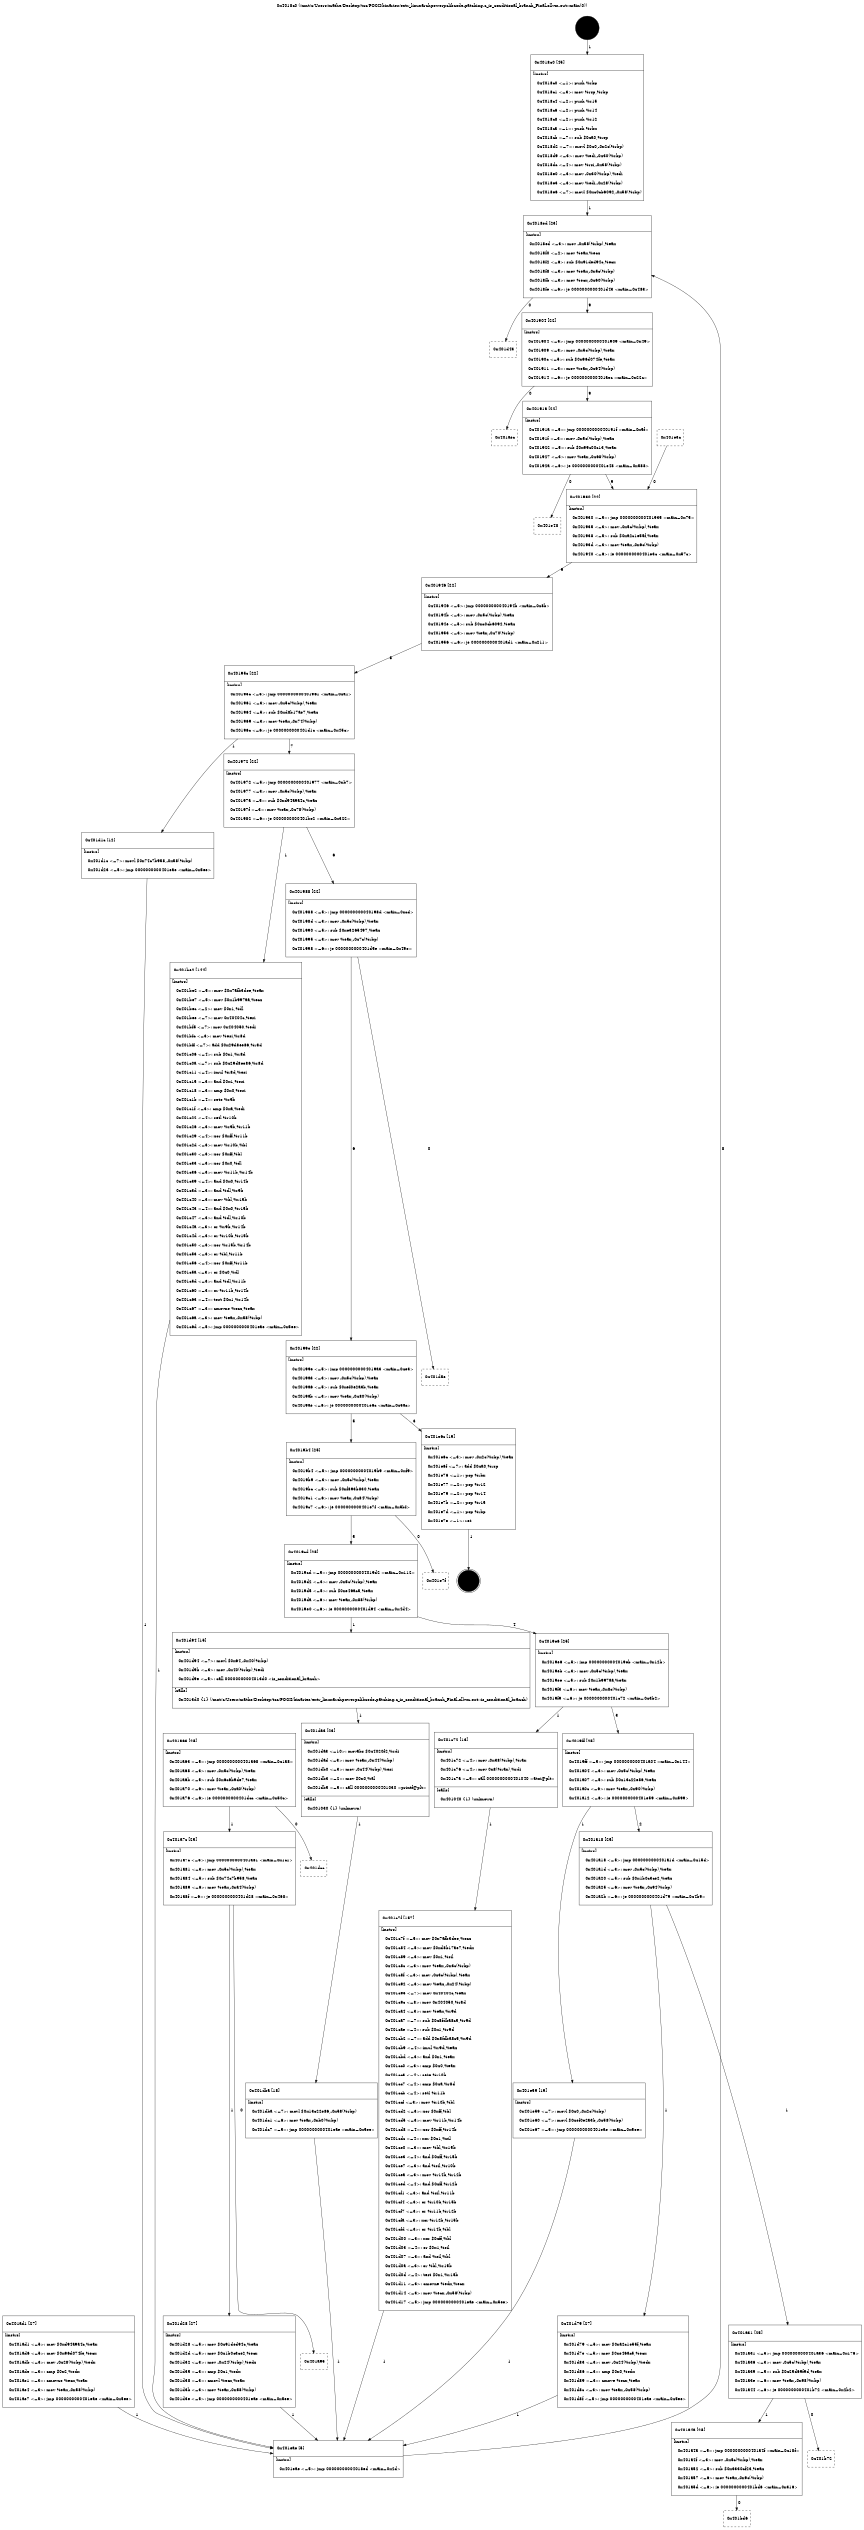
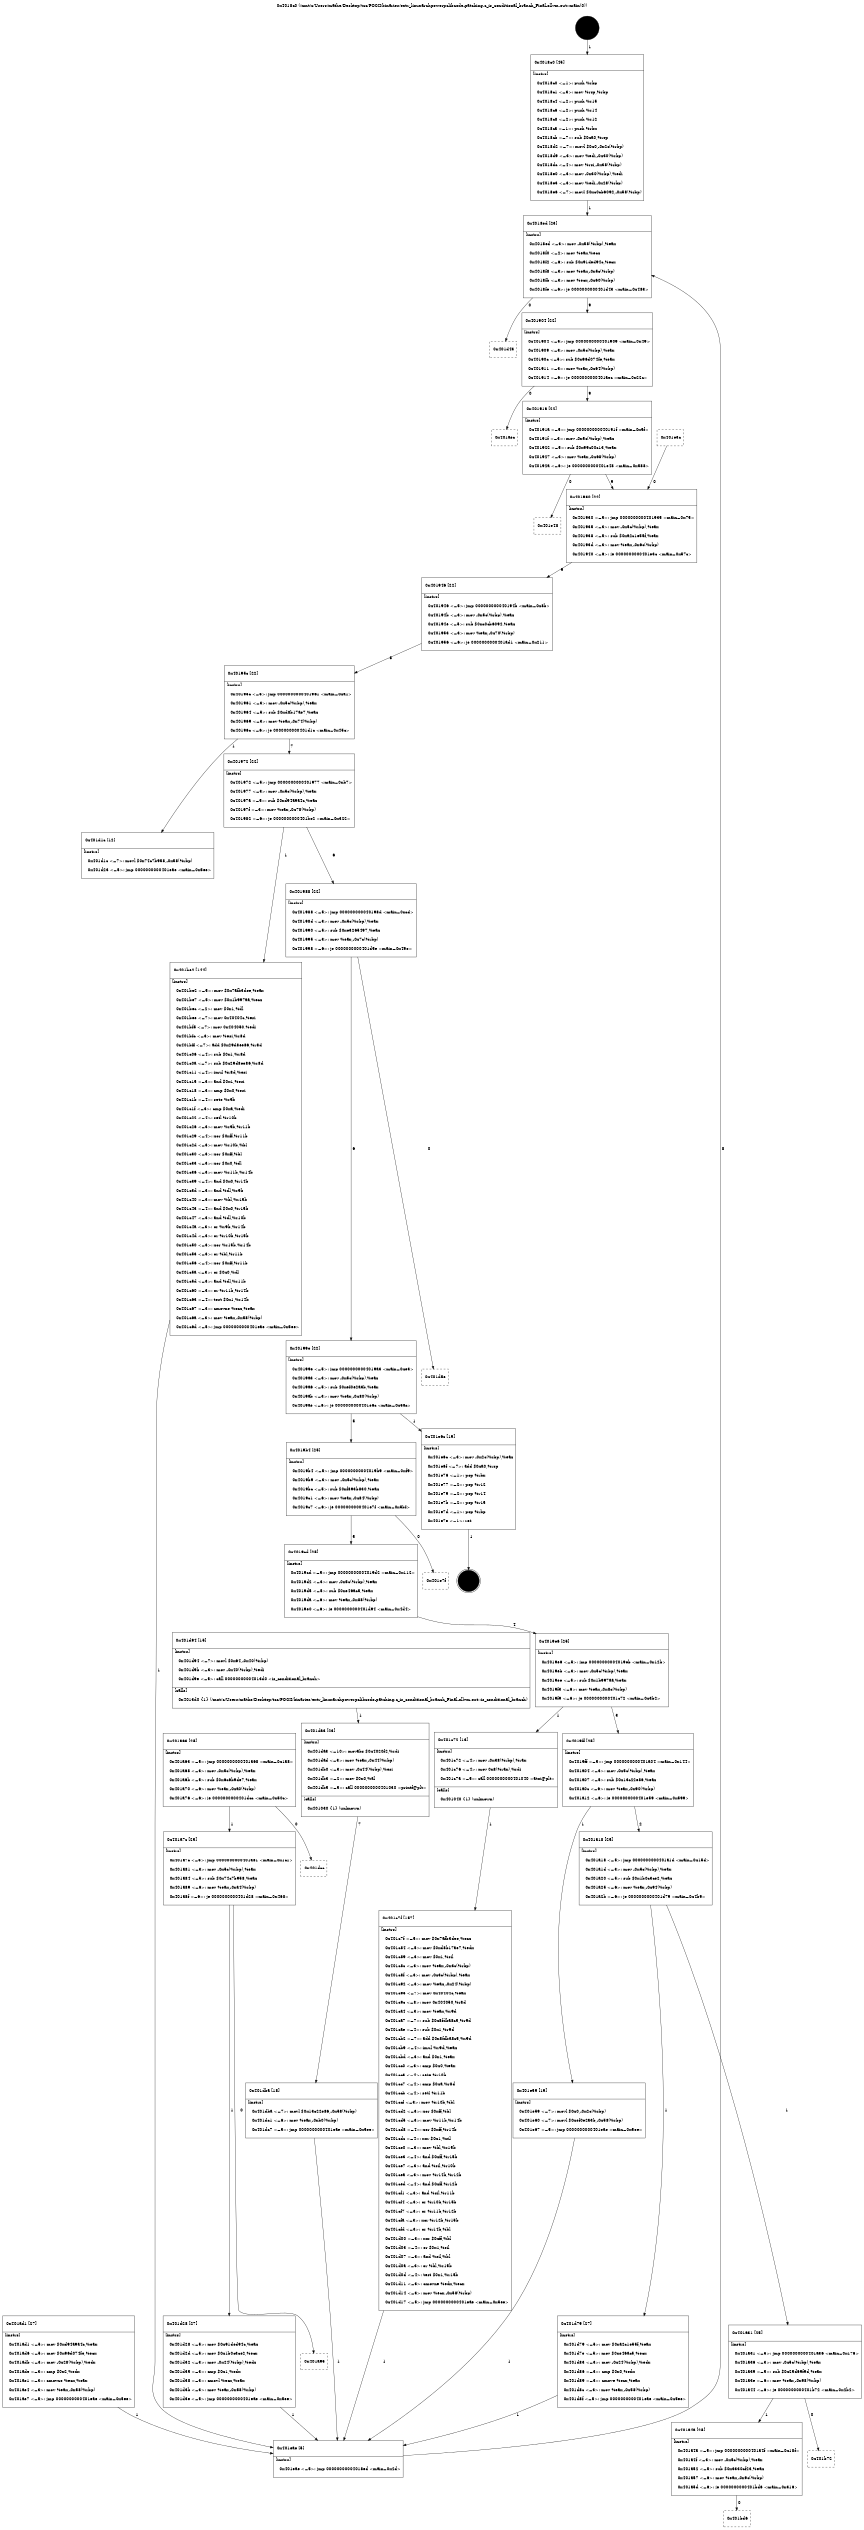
edge "0x40199e [22]" -> "0x401e6c [19]": label " 3" -> " 1"
edge "0x4019cd [25]" -> "0x401d94 [15]": removed, label "1"
edge "0x401d1c [12]" -> "0x401eae [5]": removed, label "1"
edge "0x401da3 [23]" -> "0x401dba [18]": label " 1" -> " 7"
